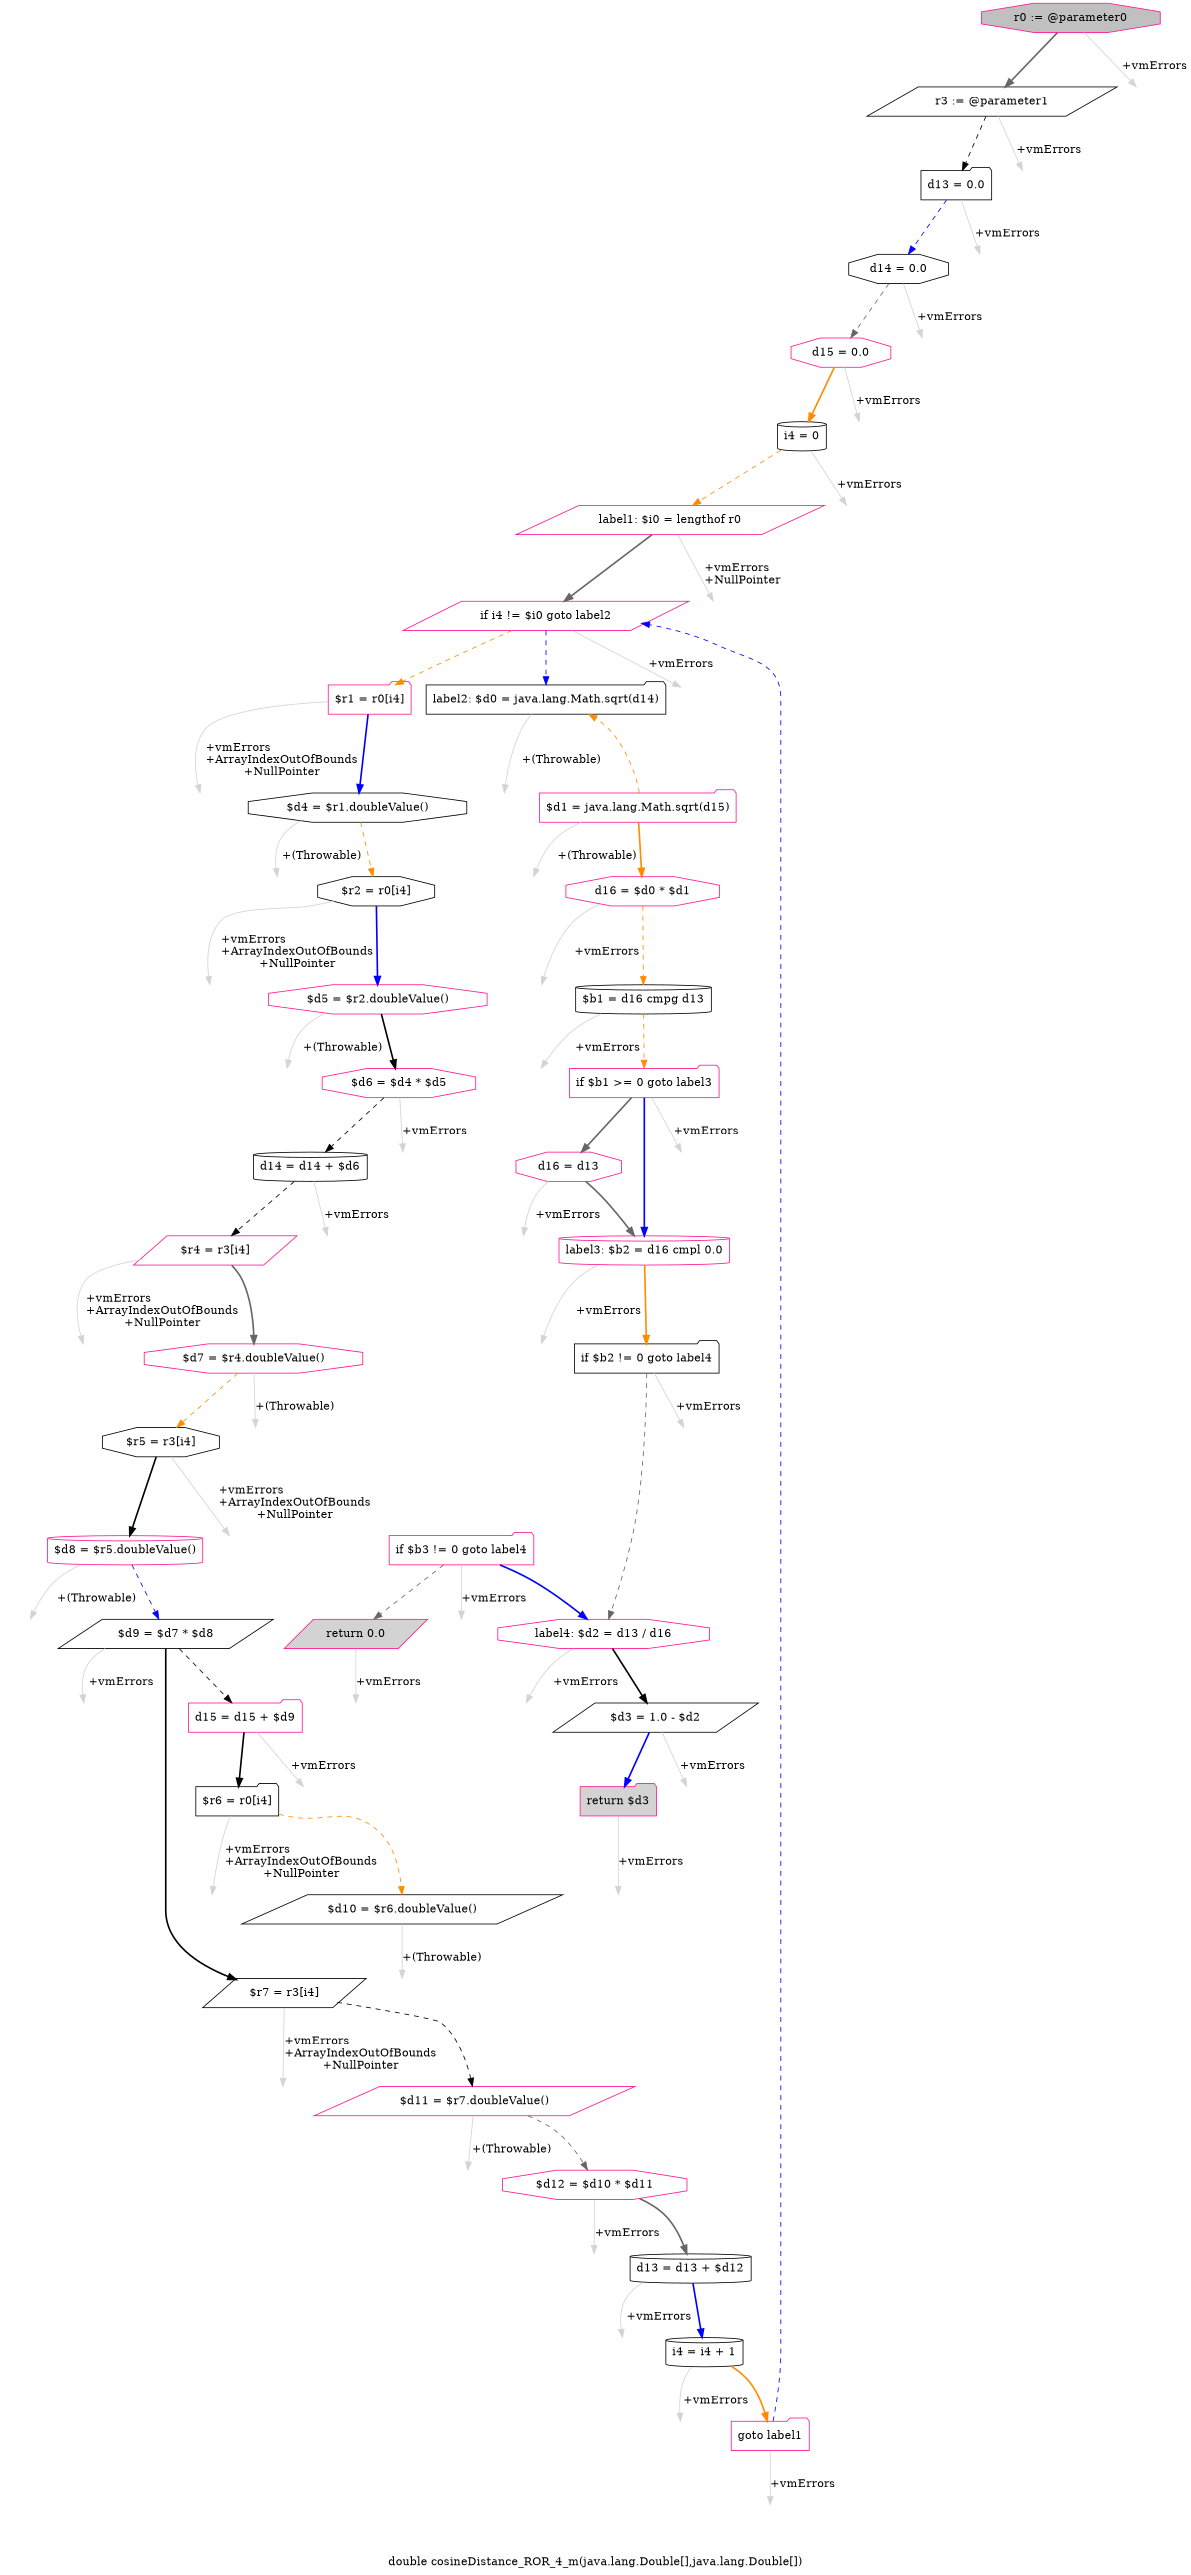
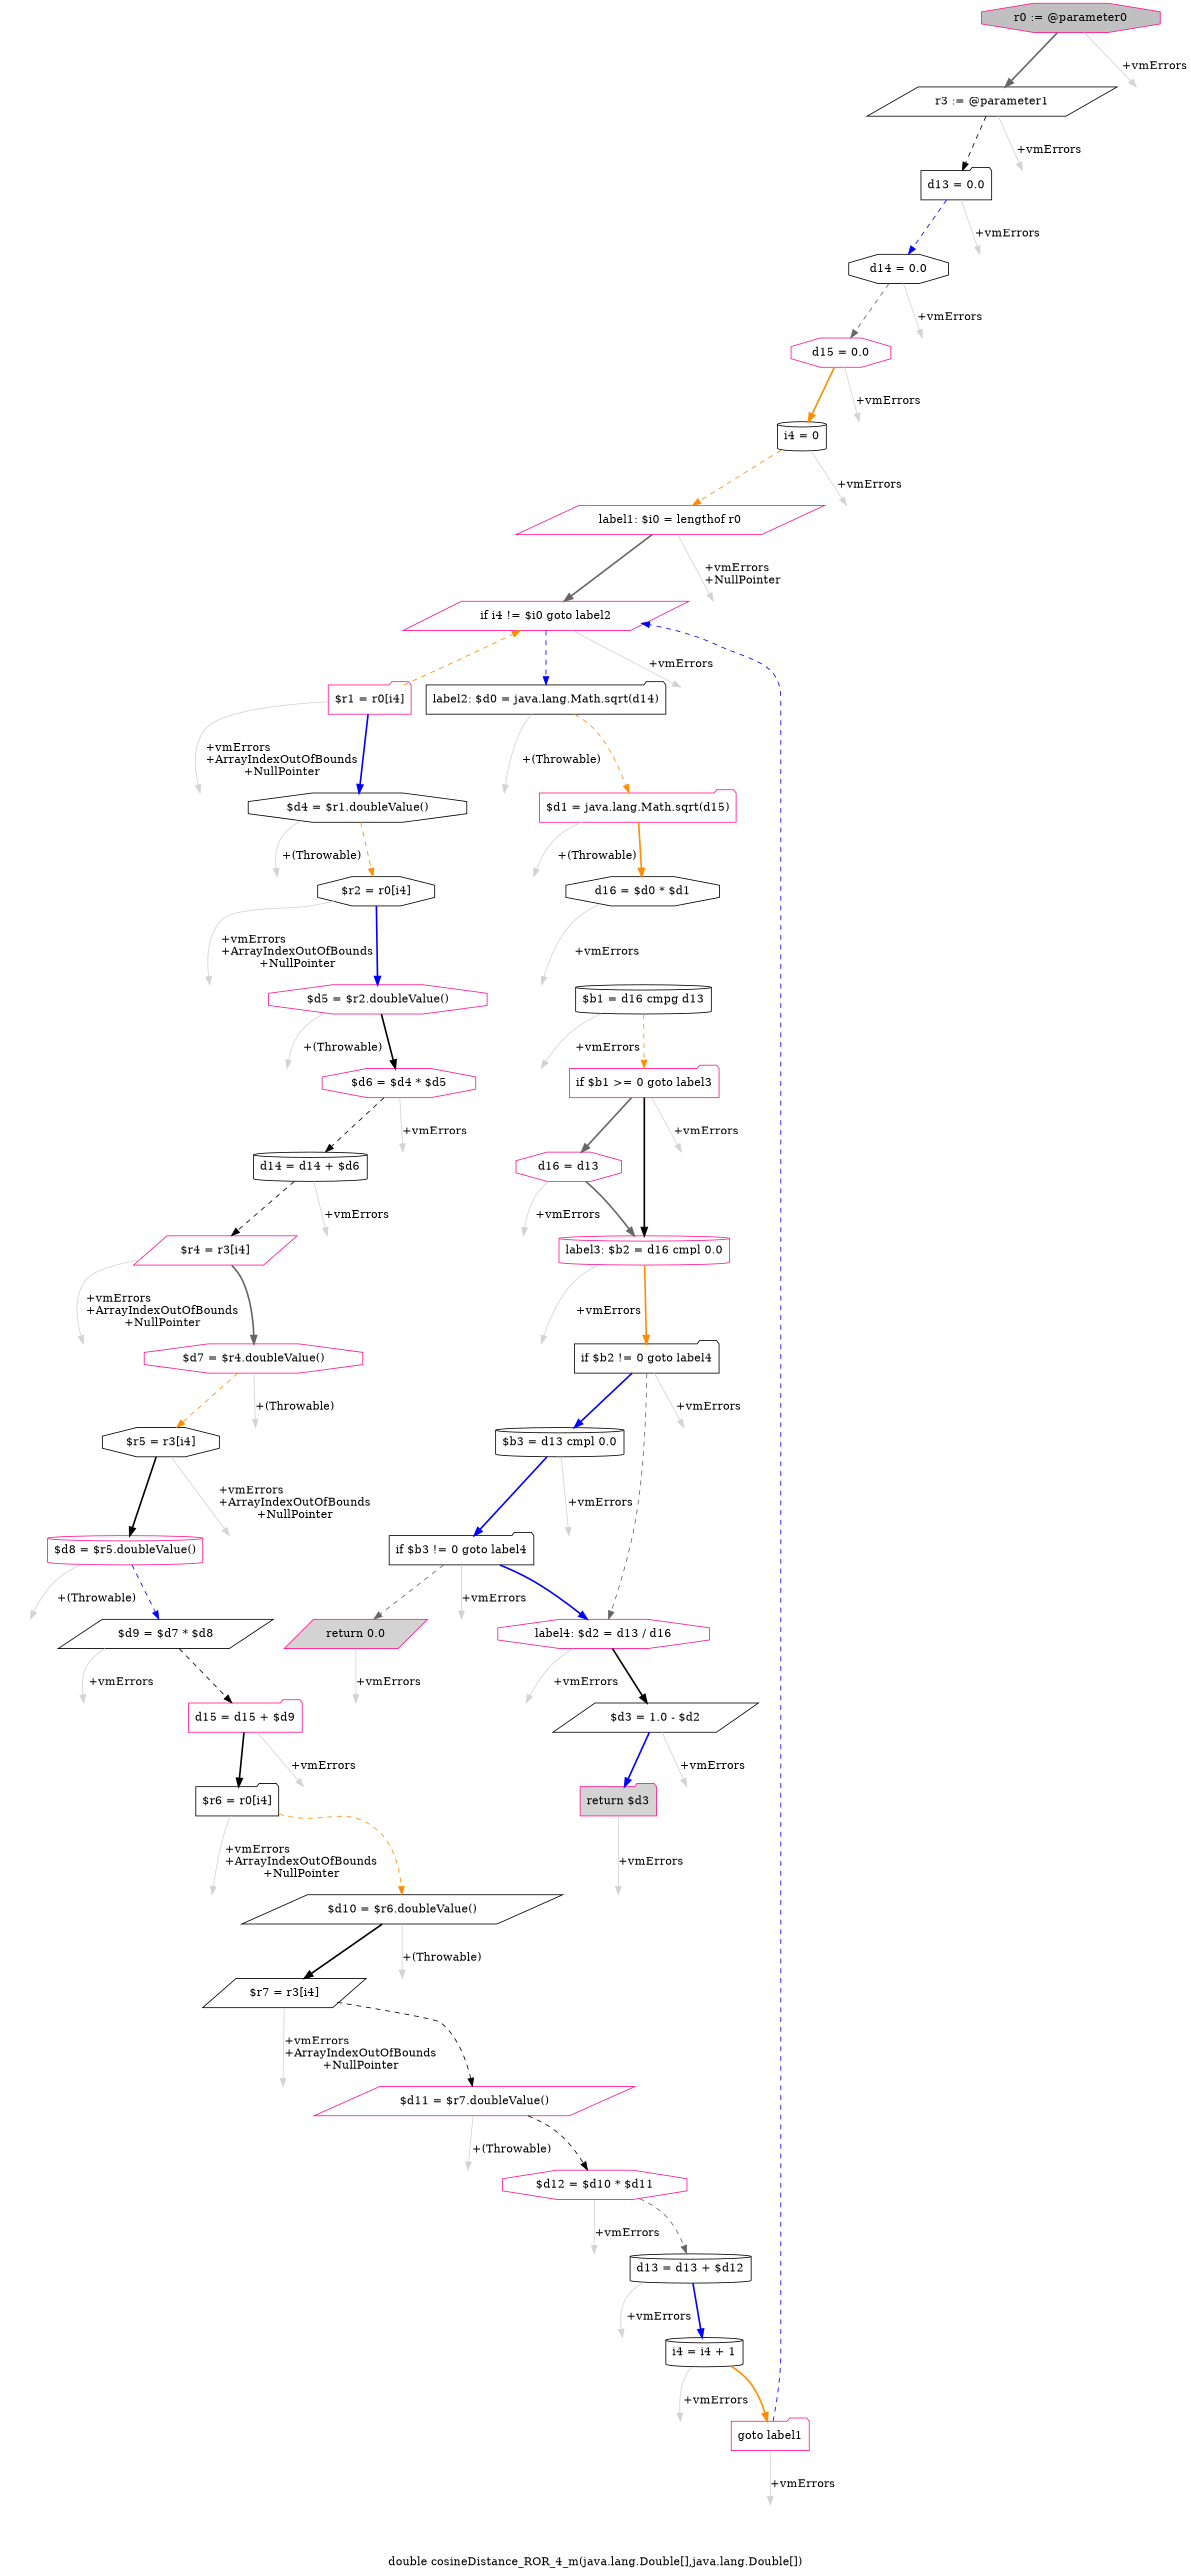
edge "if i4 != $i0 goto label2" -> "$r1 = r0[i4]": reversed
edge "$d1 = java.lang.Math.sqrt(d15)" -> "label2: $d0 = java.lang.Math.sqrt(d14)": reversed
node "d16 = $d0 * $d1": color deeppink -> black
edge "d16 = $d0 * $d1" -> "$b1 = d16 cmpg d13": removed
edge "if $b1 >= 0 goto label3" -> "label3: $b2 = d16 cmpl 0.0": color blue -> black
node "$b3 = d13 cmpl 0.0": added
node "if $b3 != 0 goto label4": color deeppink -> black
edge "$d9 = $d7 * $d8" -> "$r7 = r3[i4]": now "$d10 = $r6.doubleValue()" -> "$r7 = r3[i4]"
edge "$d11 = $r7.doubleValue()" -> "$d12 = $d10 * $d11": color gray40 -> black
edge "$d12 = $d10 * $d11" -> "d13 = d13 + $d12": style bold -> dashed
